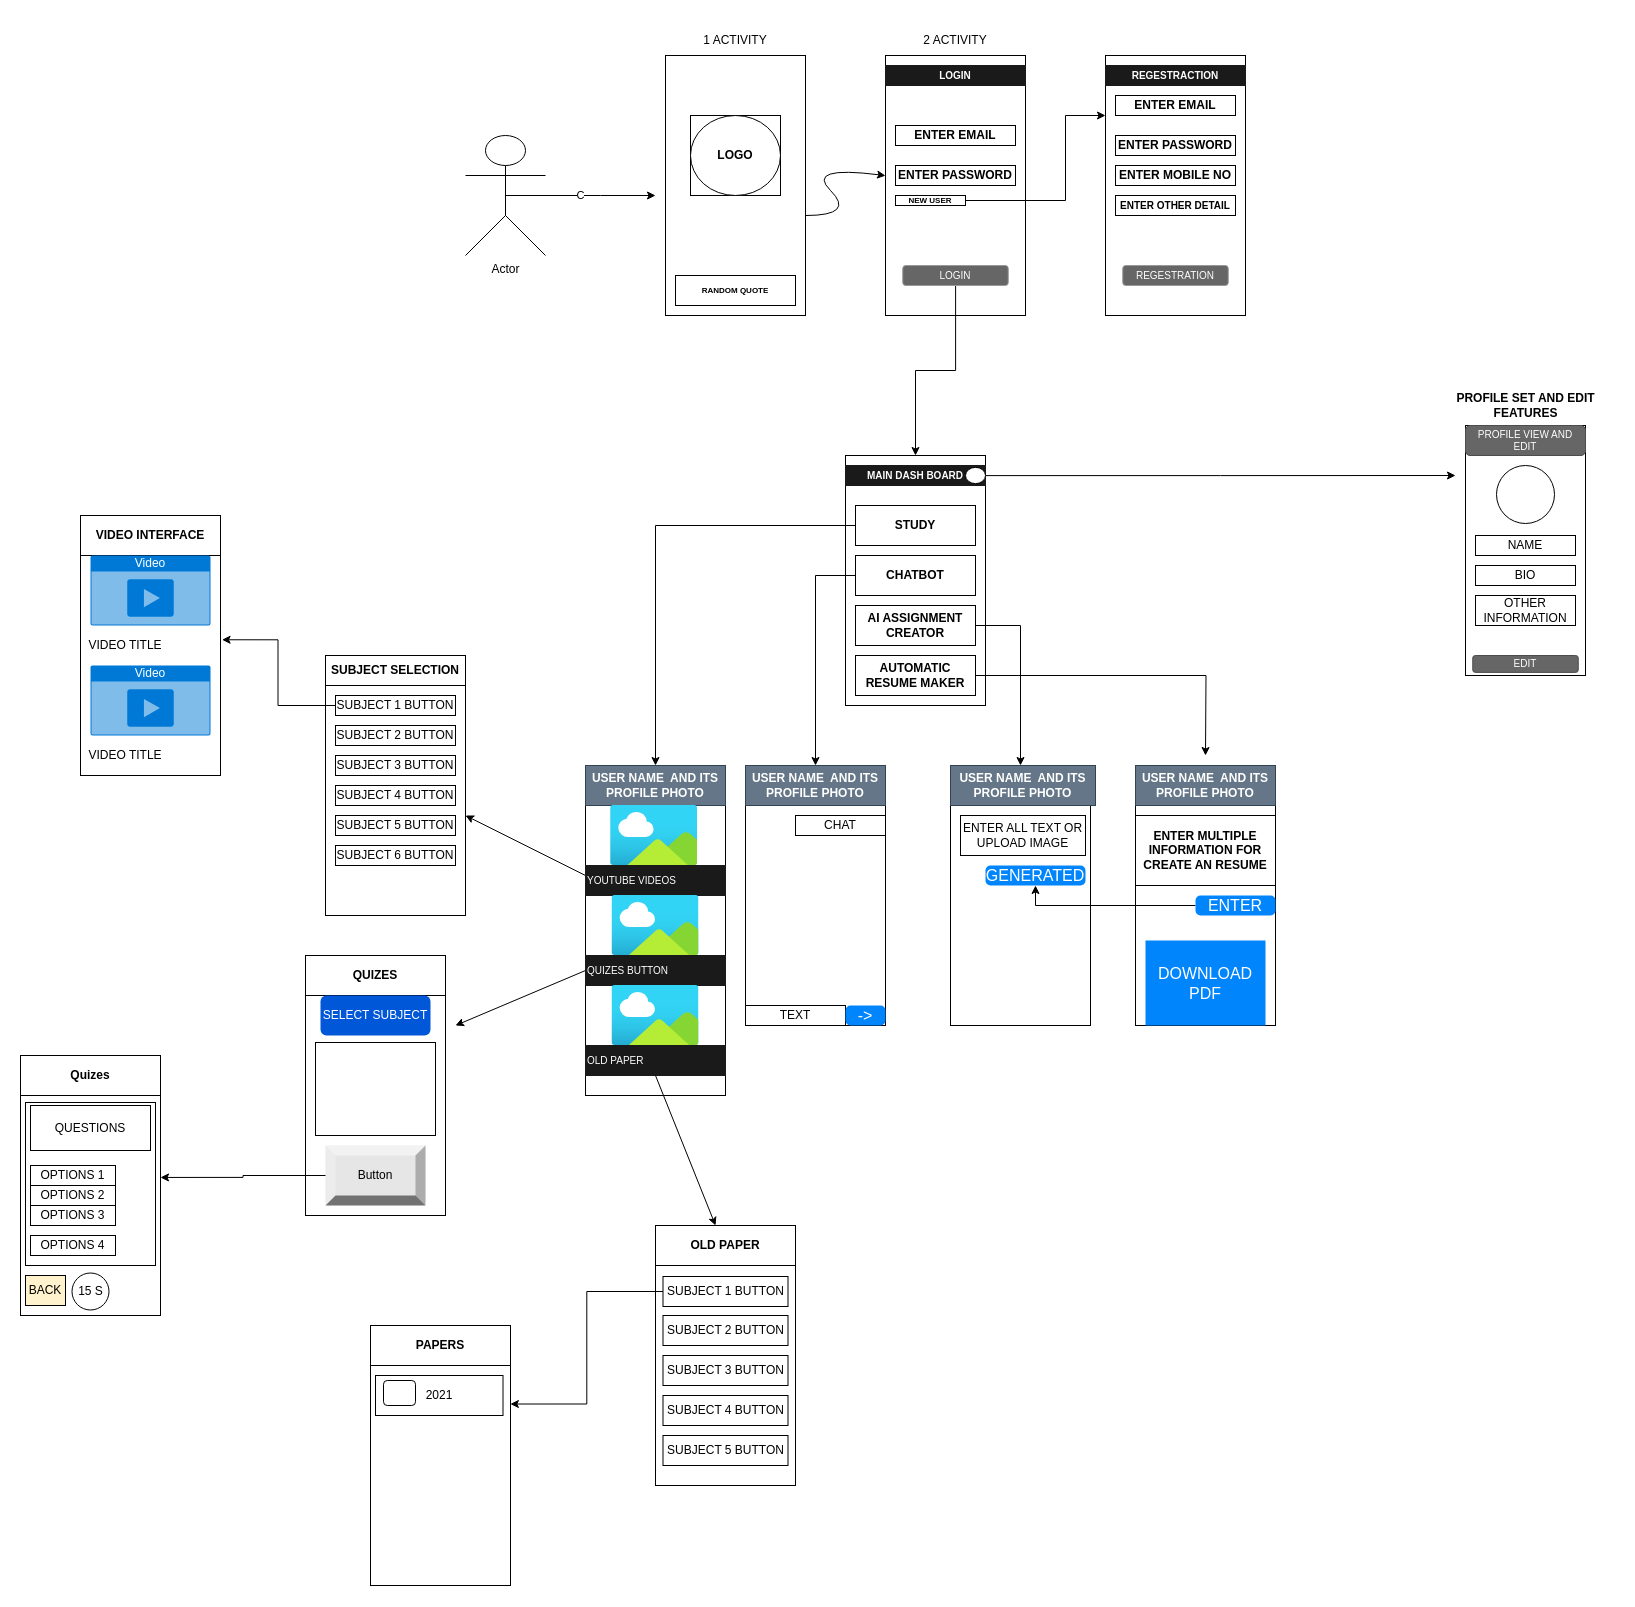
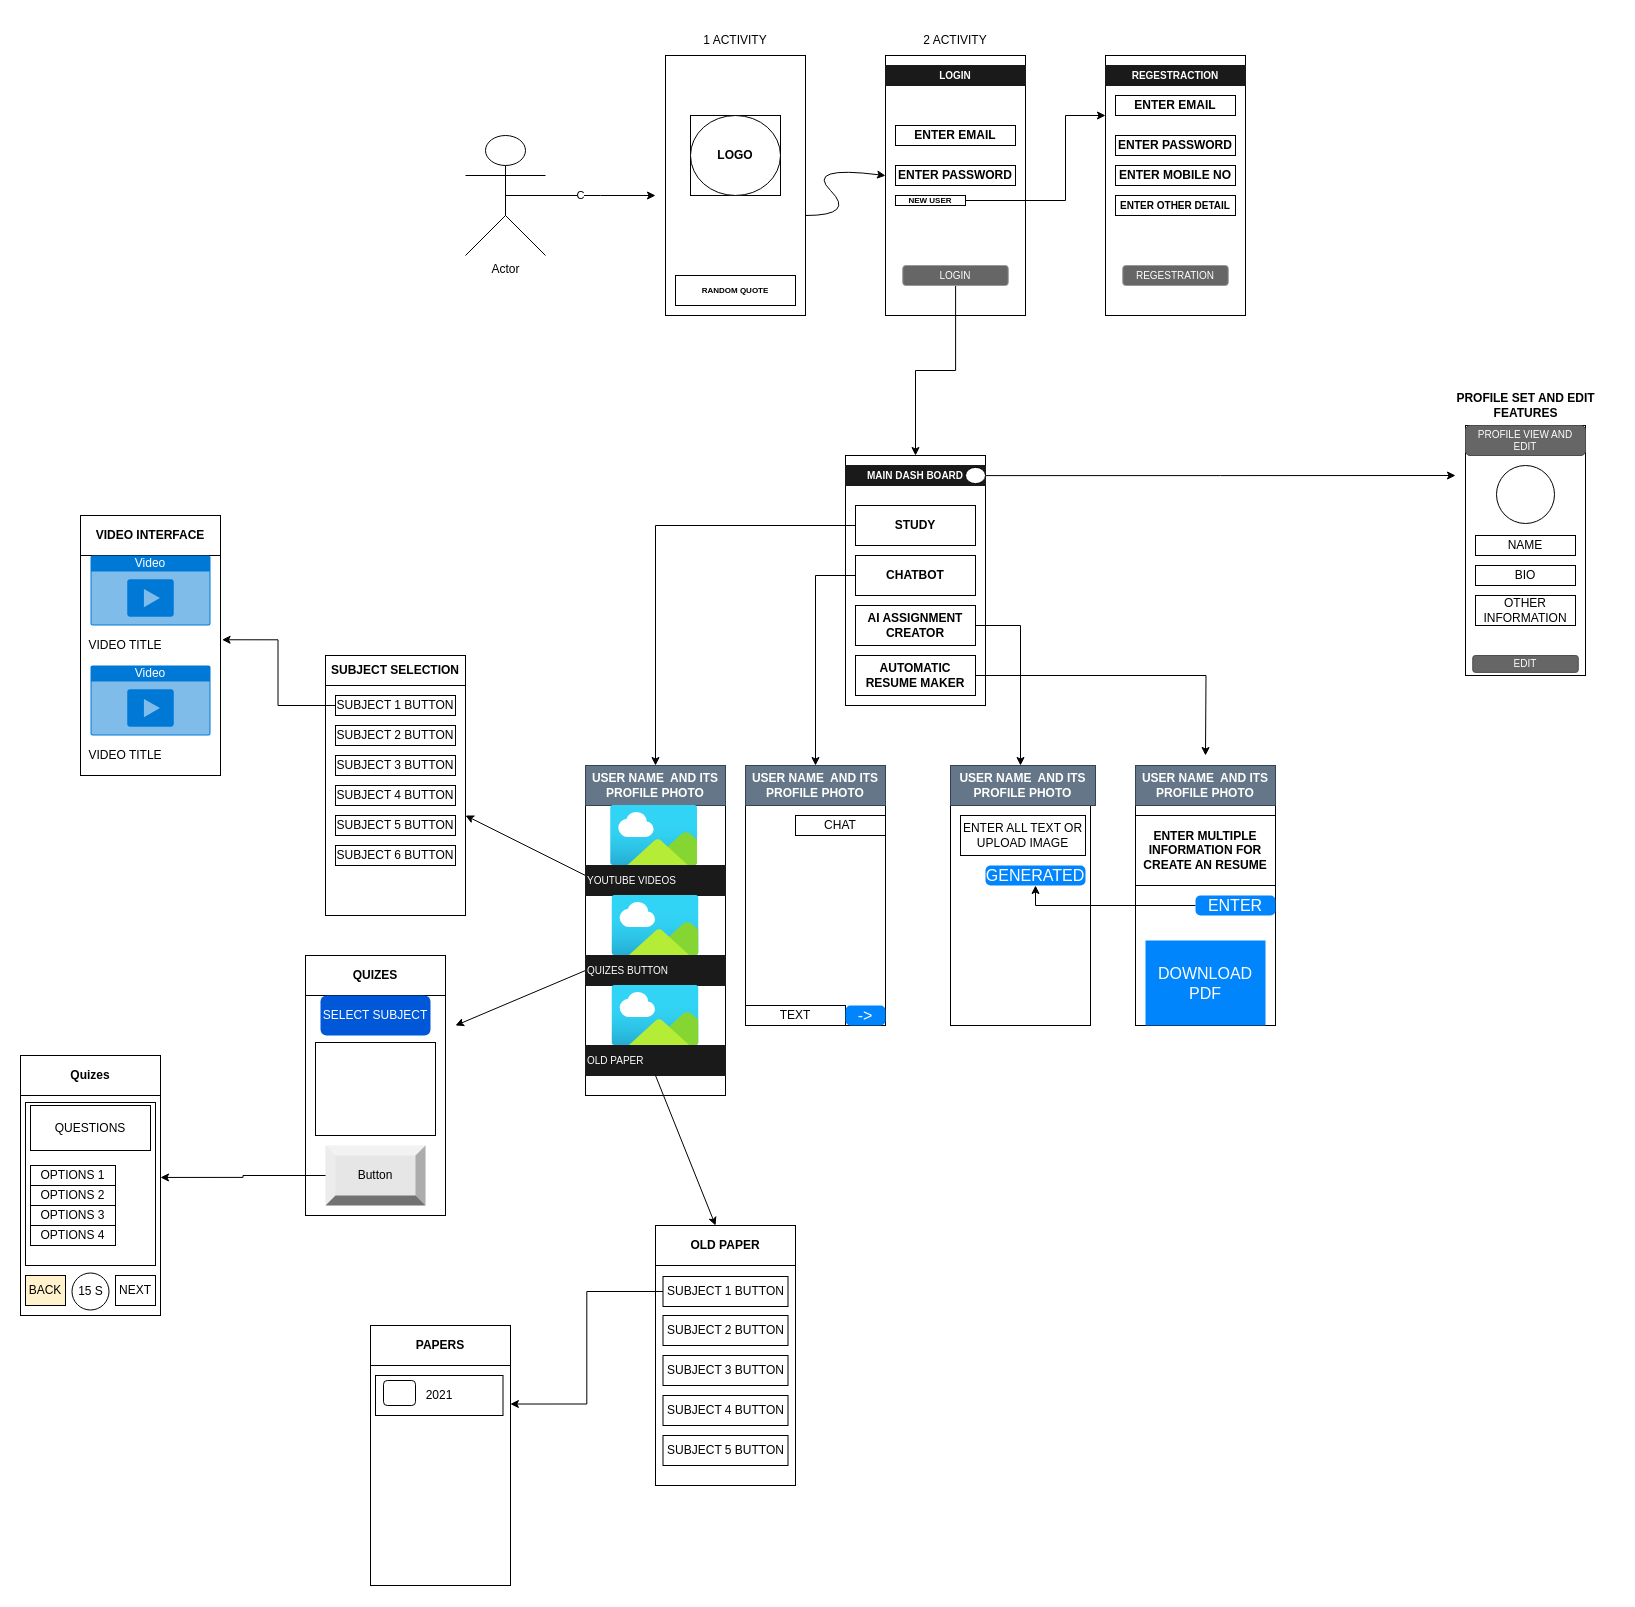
node "OPTIONS 4": moved (73, 1246) -> (73, 1236)
node "NEXT": added
